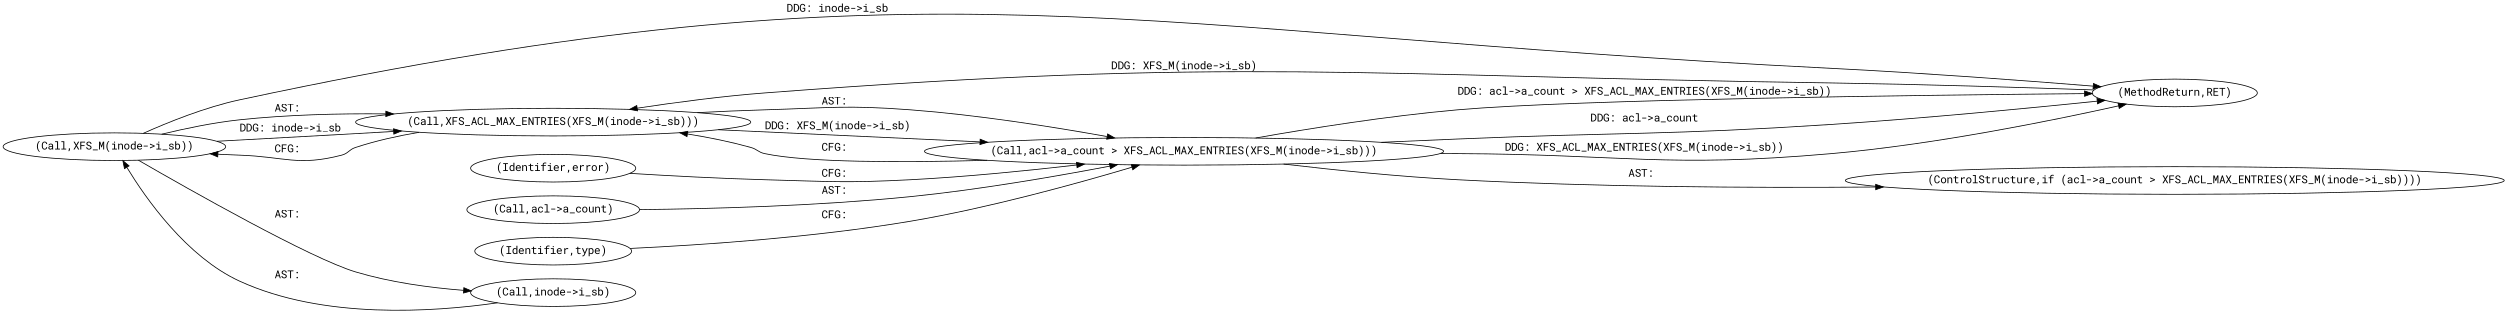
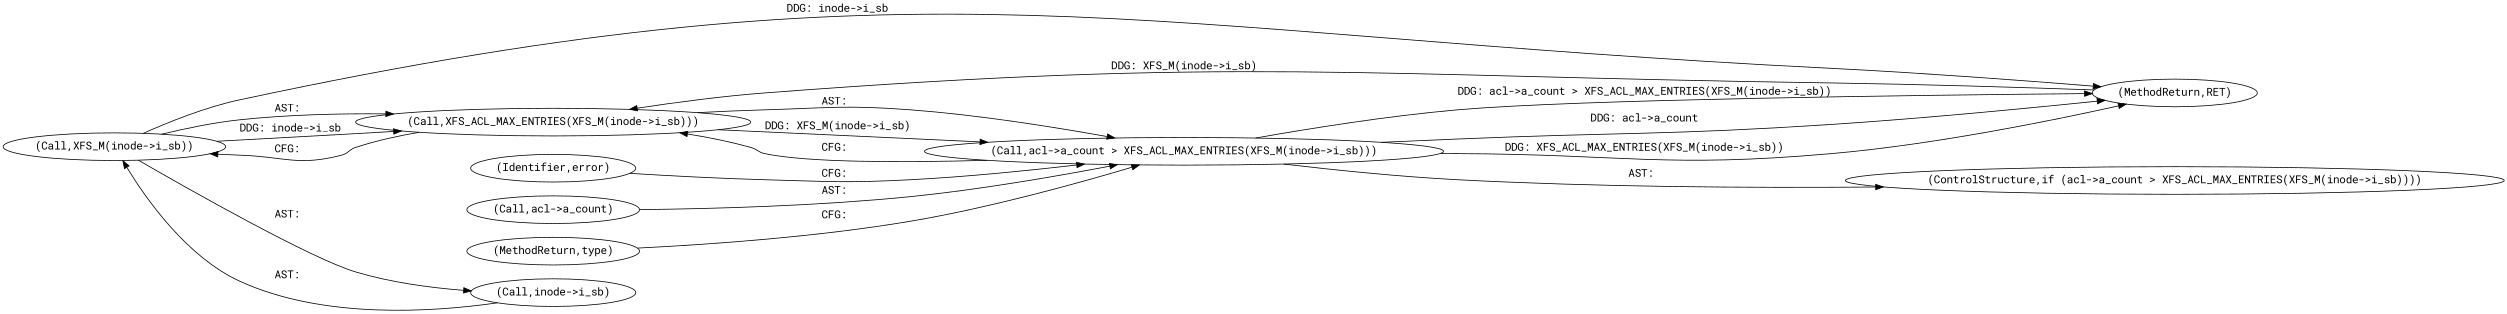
node "(Identifier,type)": label "(Identifier,type)" -> "(MethodReturn,type)"
